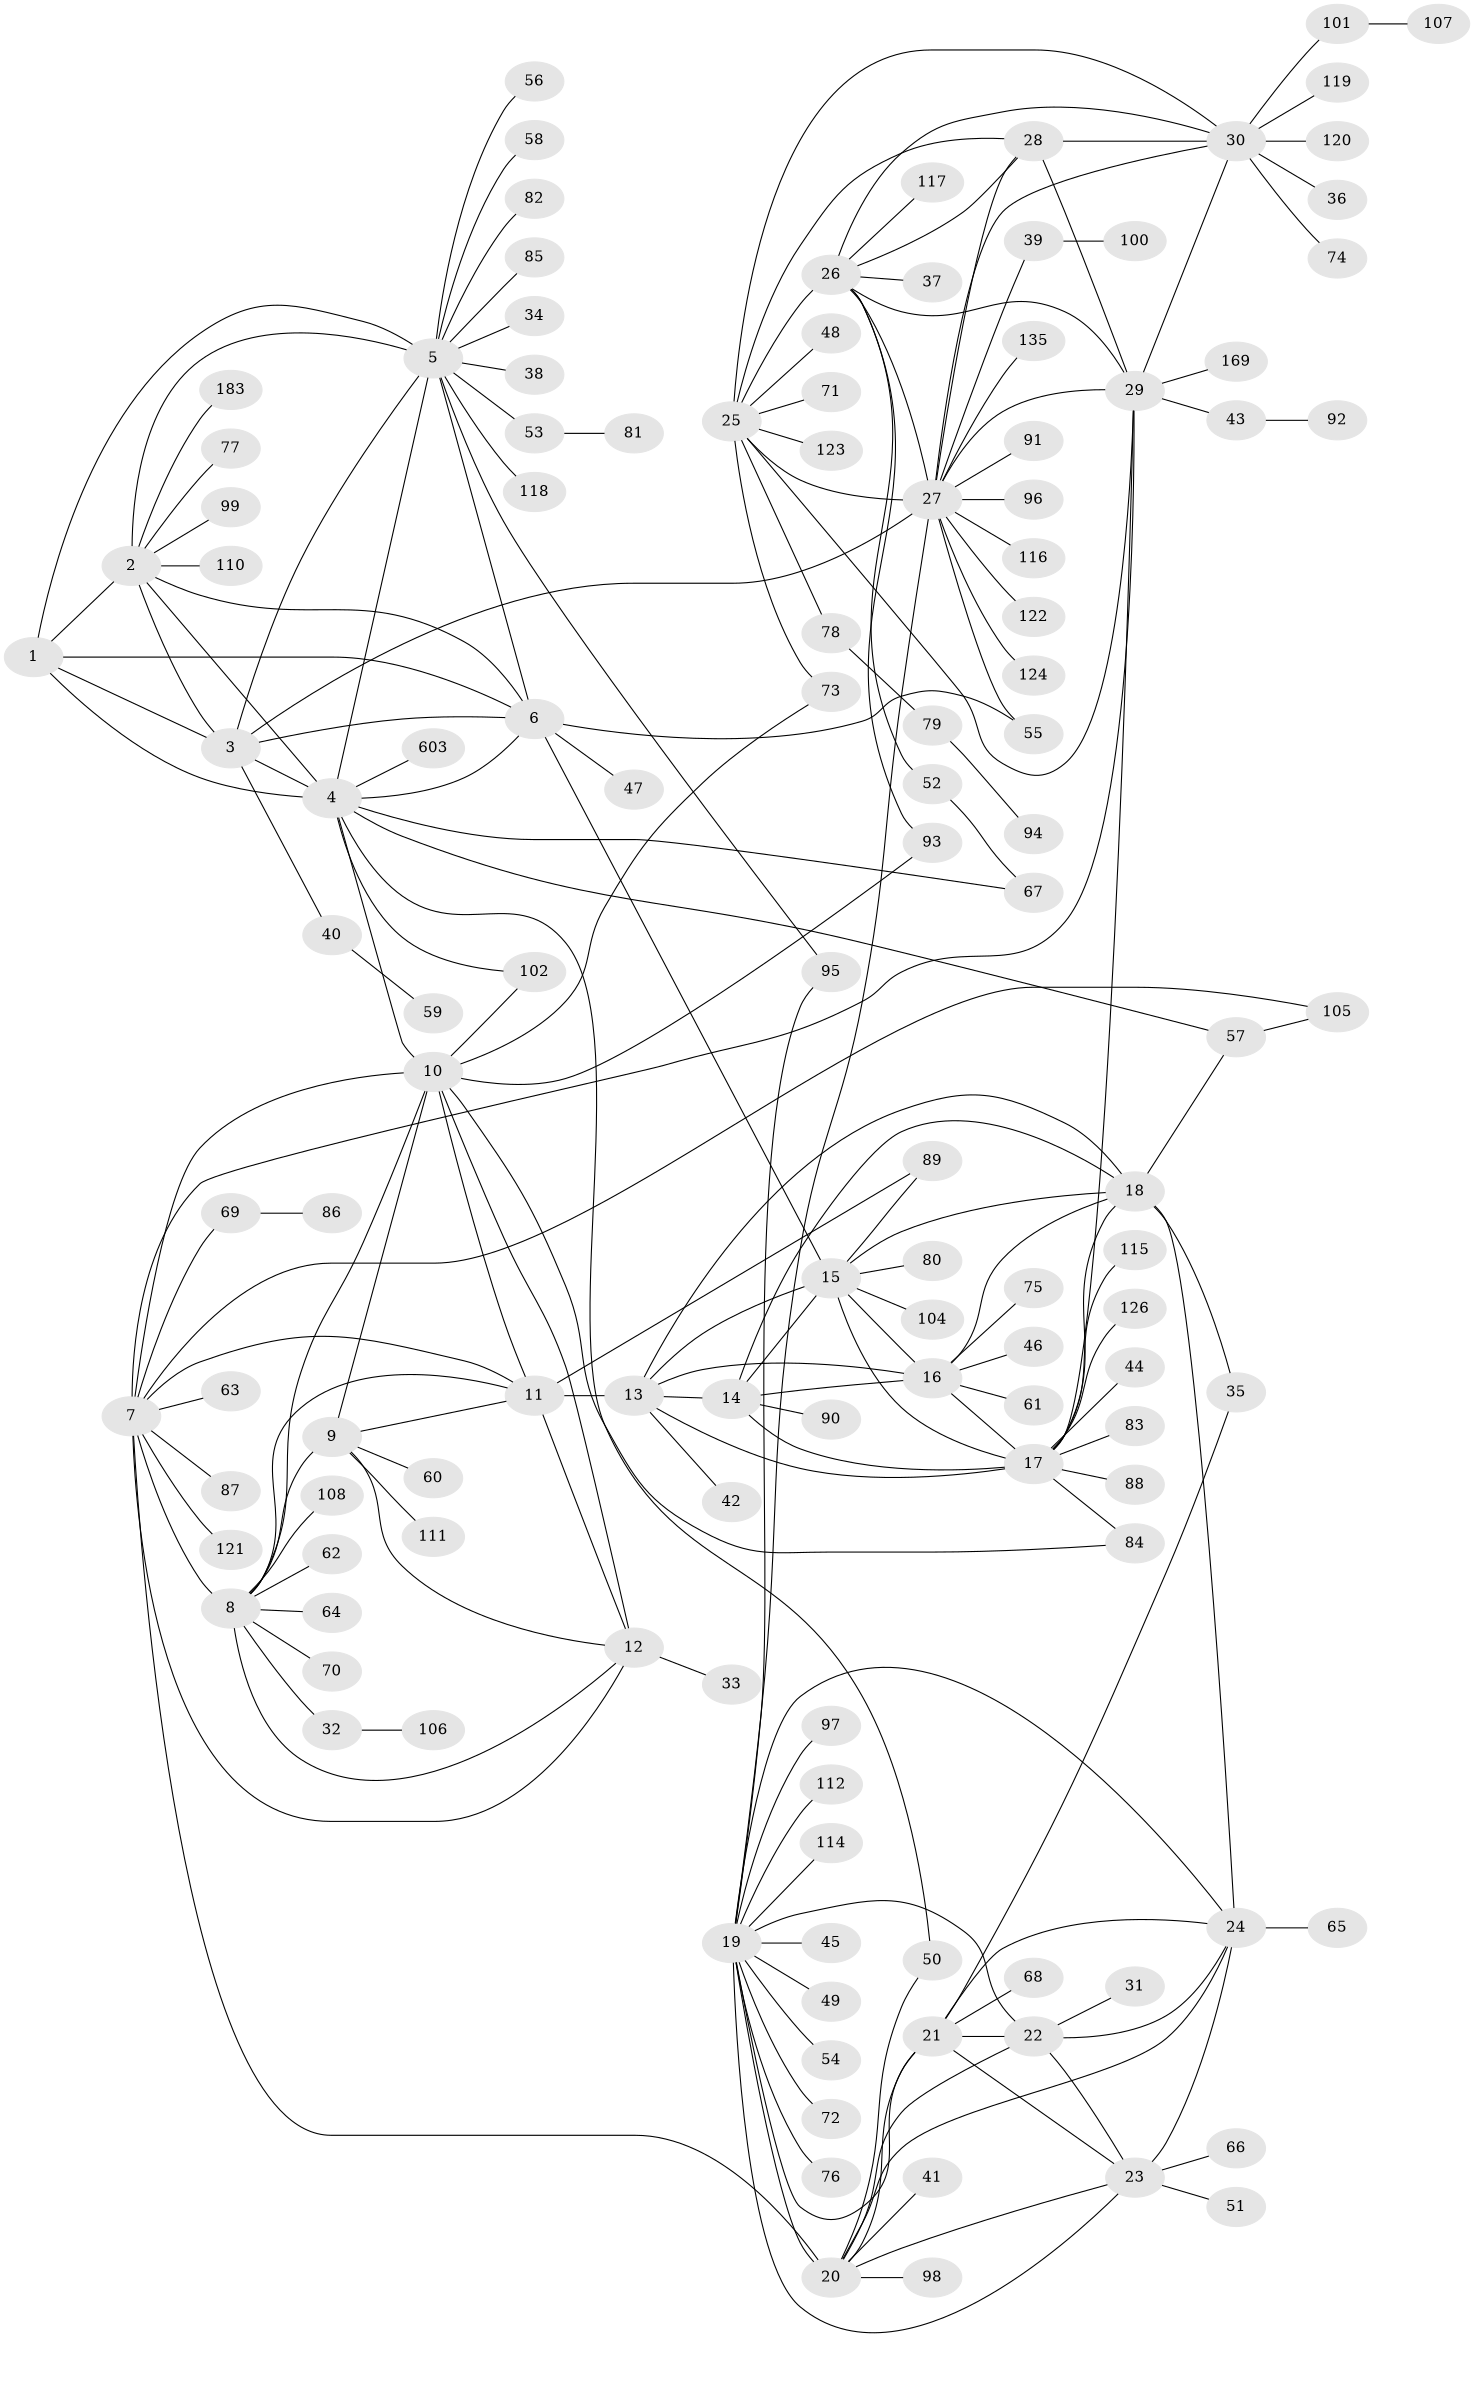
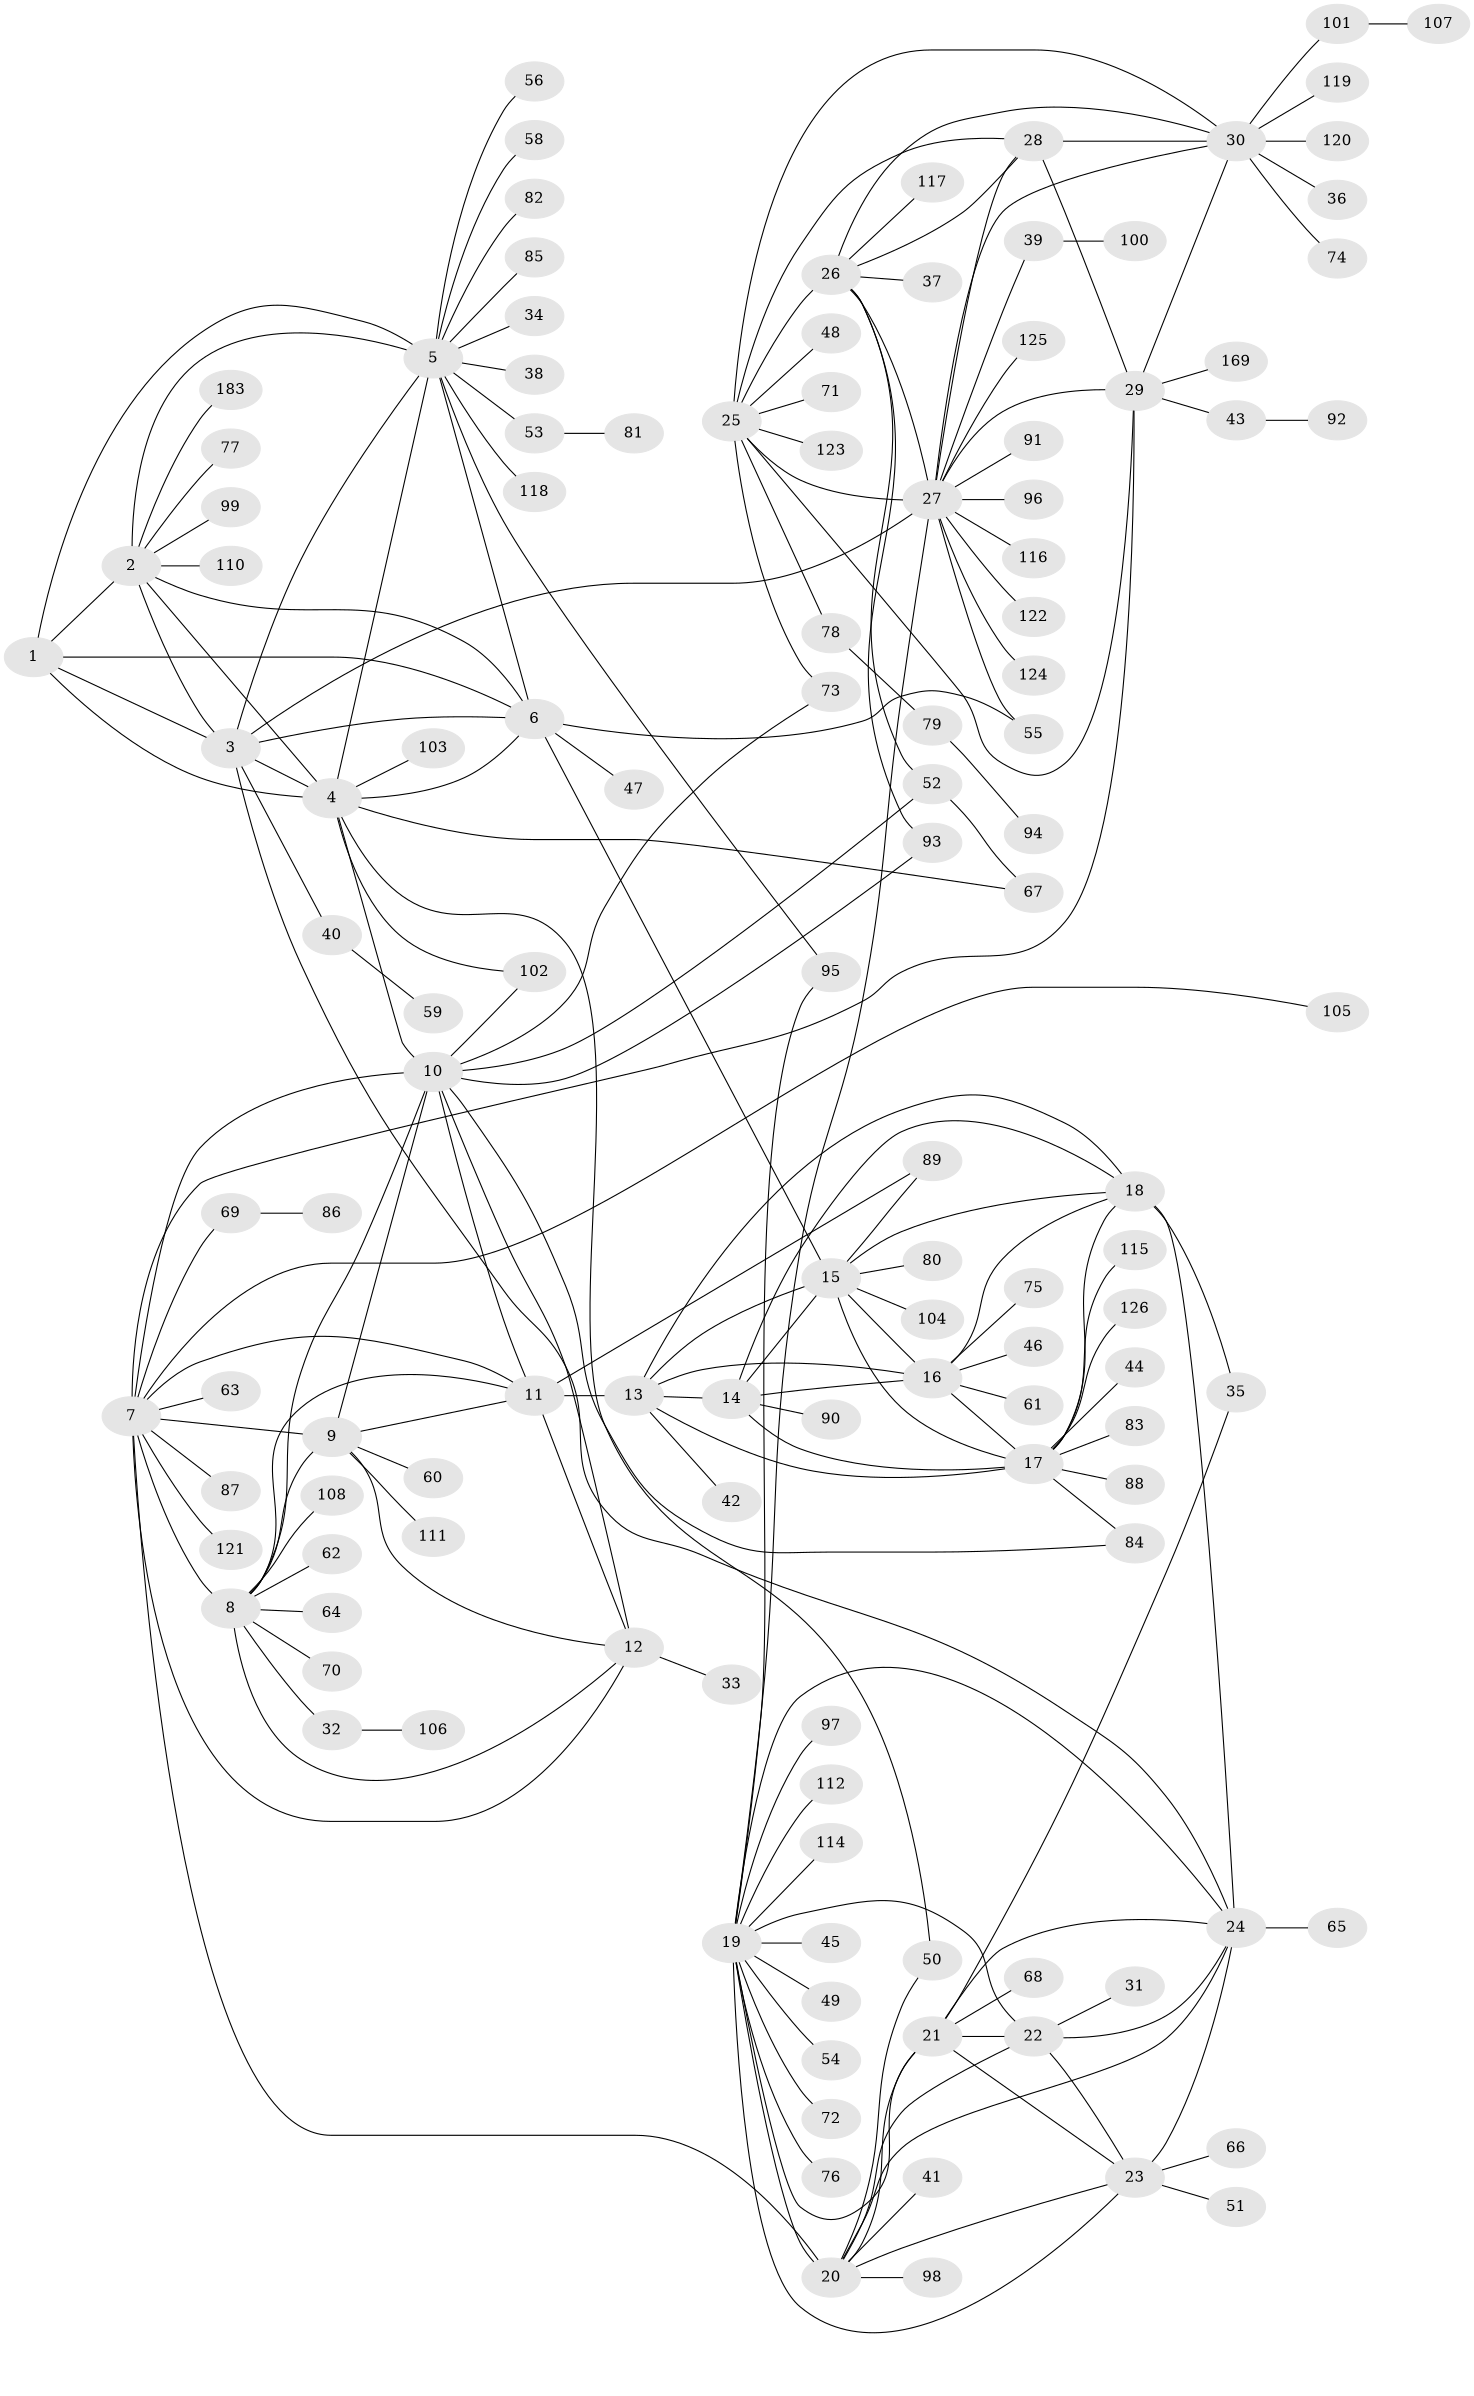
edge "26" -- "29": removed
node "135": label "135" -> "125"
node "603": label "603" -> "103"
edge "29" -- "17": removed
edge "52" -- "10": added
node "57": removed
edge "7" -- "9": added
edge "3" -- "24": added
